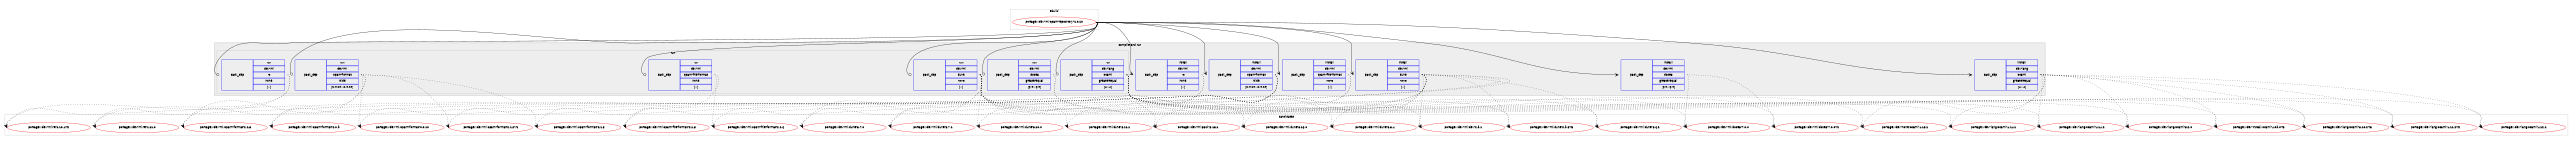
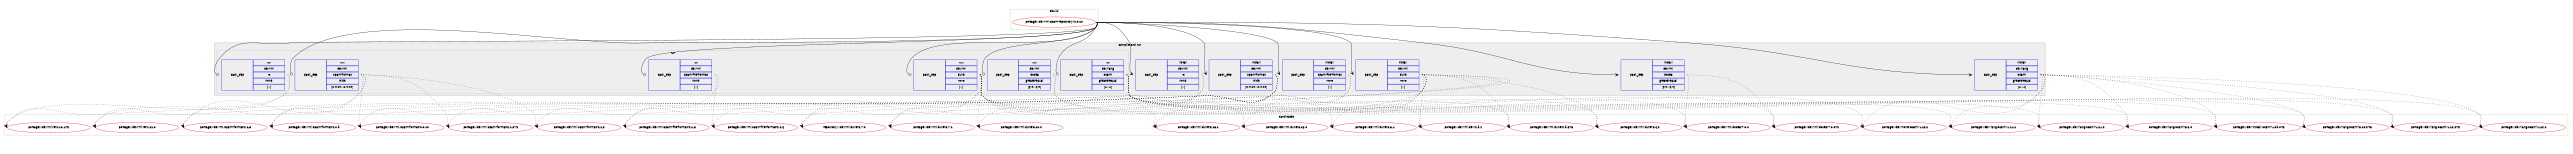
node "portage://dev-ml/dune-3.7.0": label "portage://dev-ml/dune-3.7.0" -> "repository://dev-ml/dune-3.7.0"
node "portage://dev-ml/dune-3.11.1": removed
node "portage://dev-ml/pack-3.13.1": label "portage://dev-ml/pack-3.13.1" -> "portage://dev-ml/dune-3.13.1"
